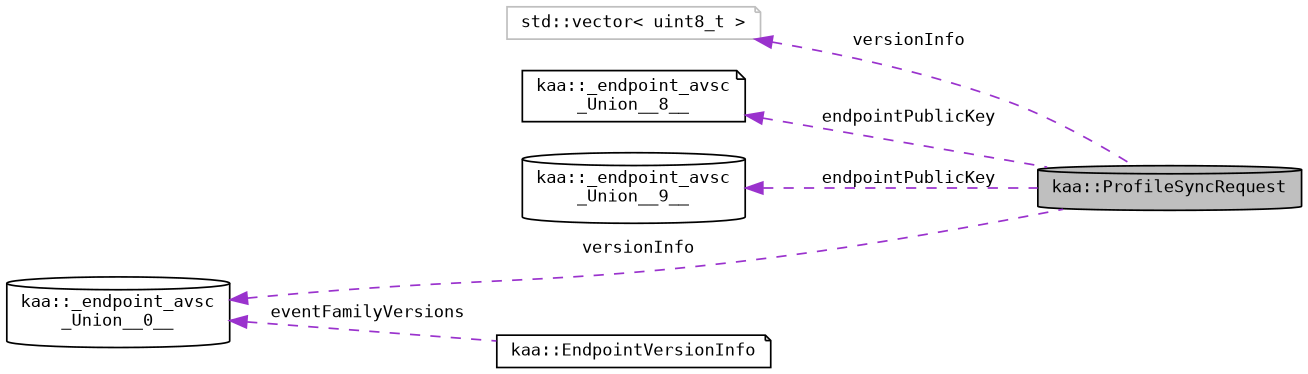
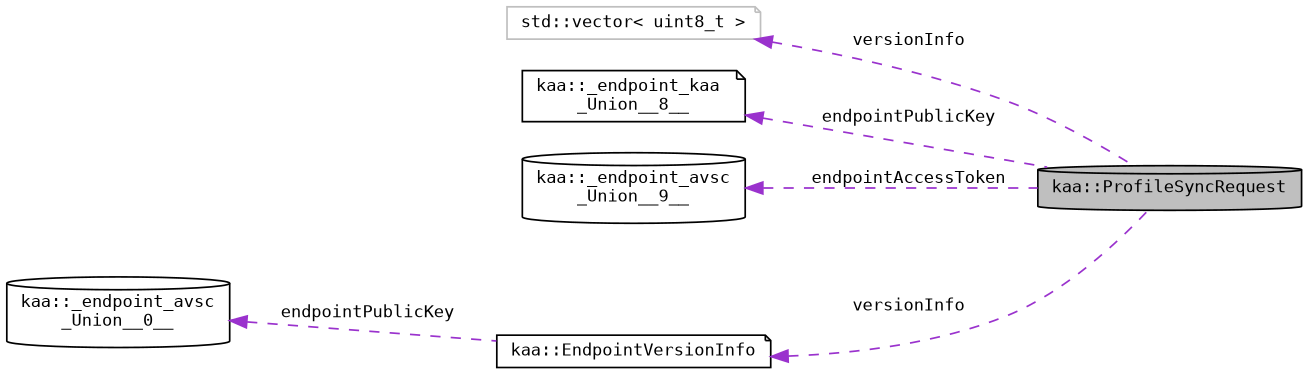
node "kaa::_endpoint_avsc _Union__8__": label "kaa::_endpoint_avsc _Union__8__" -> "kaa::_endpoint_kaa _Union__8__"
edge "kaa::ProfileSyncRequest" -> "kaa::_endpoint_avsc _Union__9__": label " endpointPublicKey" -> " endpointAccessToken"
edge "kaa::ProfileSyncRequest" -> "kaa::_endpoint_avsc _Union__0__": now "kaa::ProfileSyncRequest" -> "kaa::EndpointVersionInfo"
edge "kaa::EndpointVersionInfo" -> "kaa::_endpoint_avsc _Union__0__": label " eventFamilyVersions" -> " endpointPublicKey"
